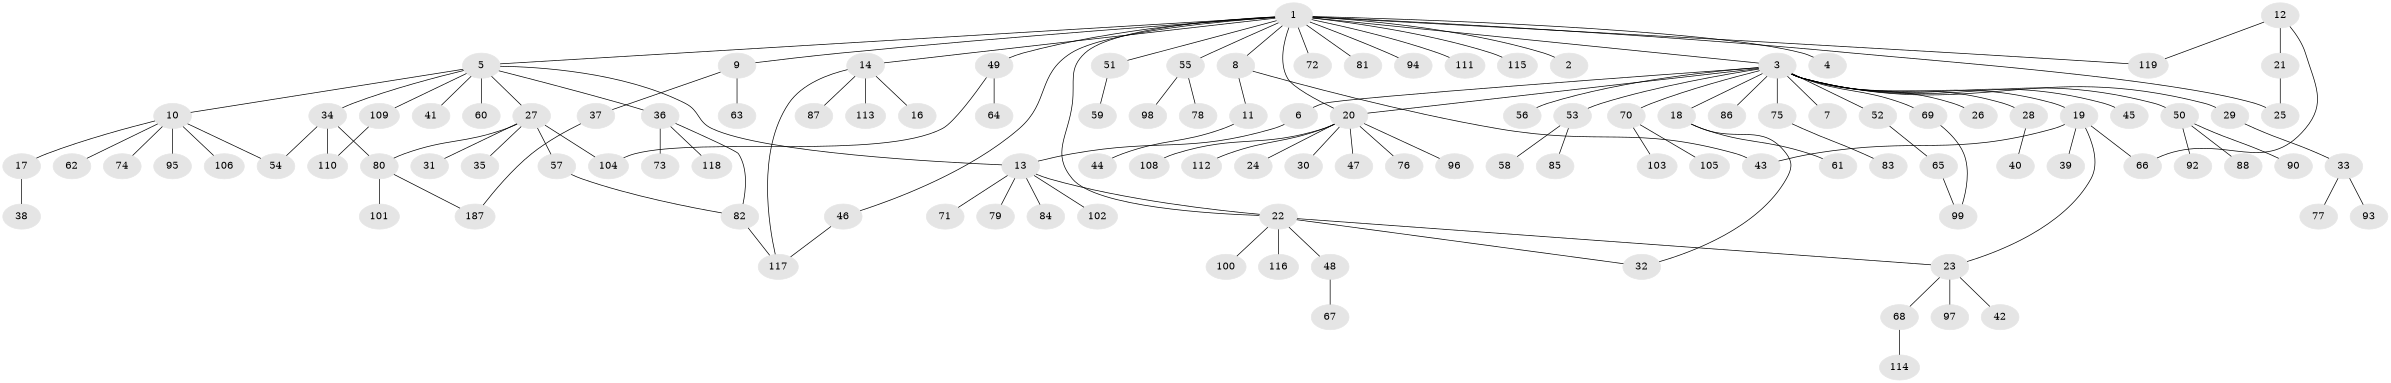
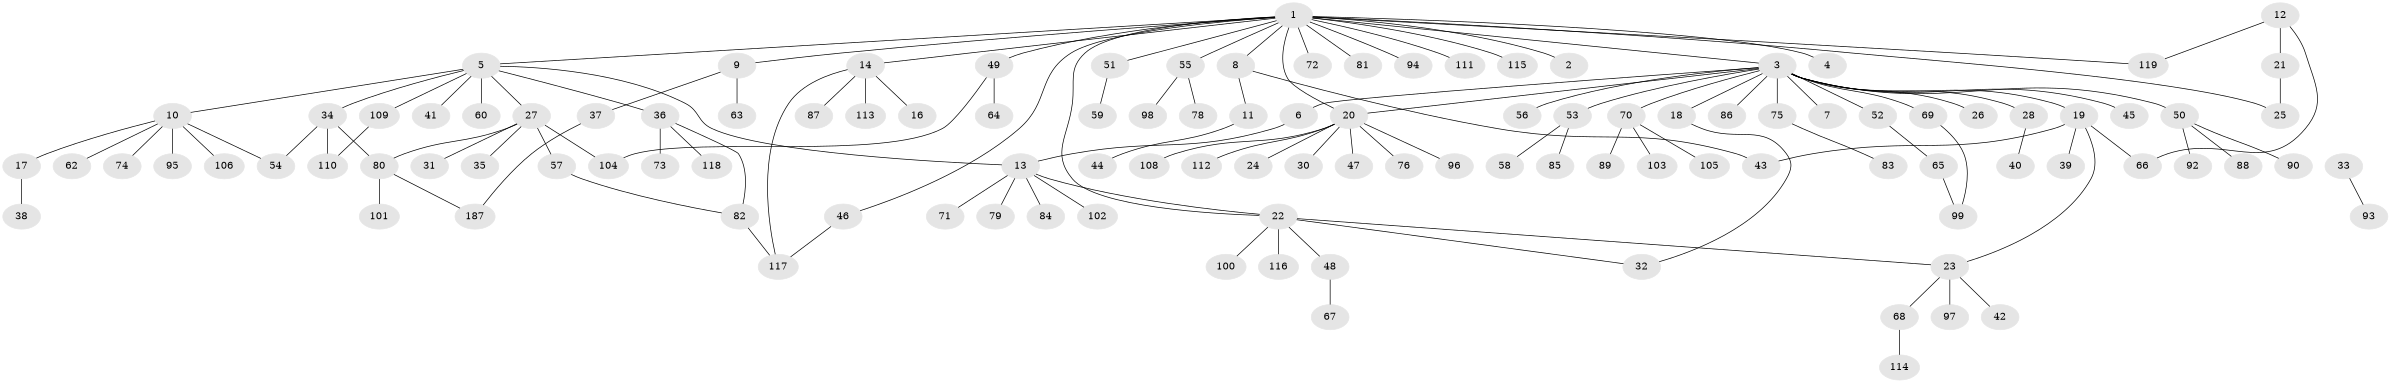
node "29": removed
node "89": added
node "61": removed
node "77": removed
